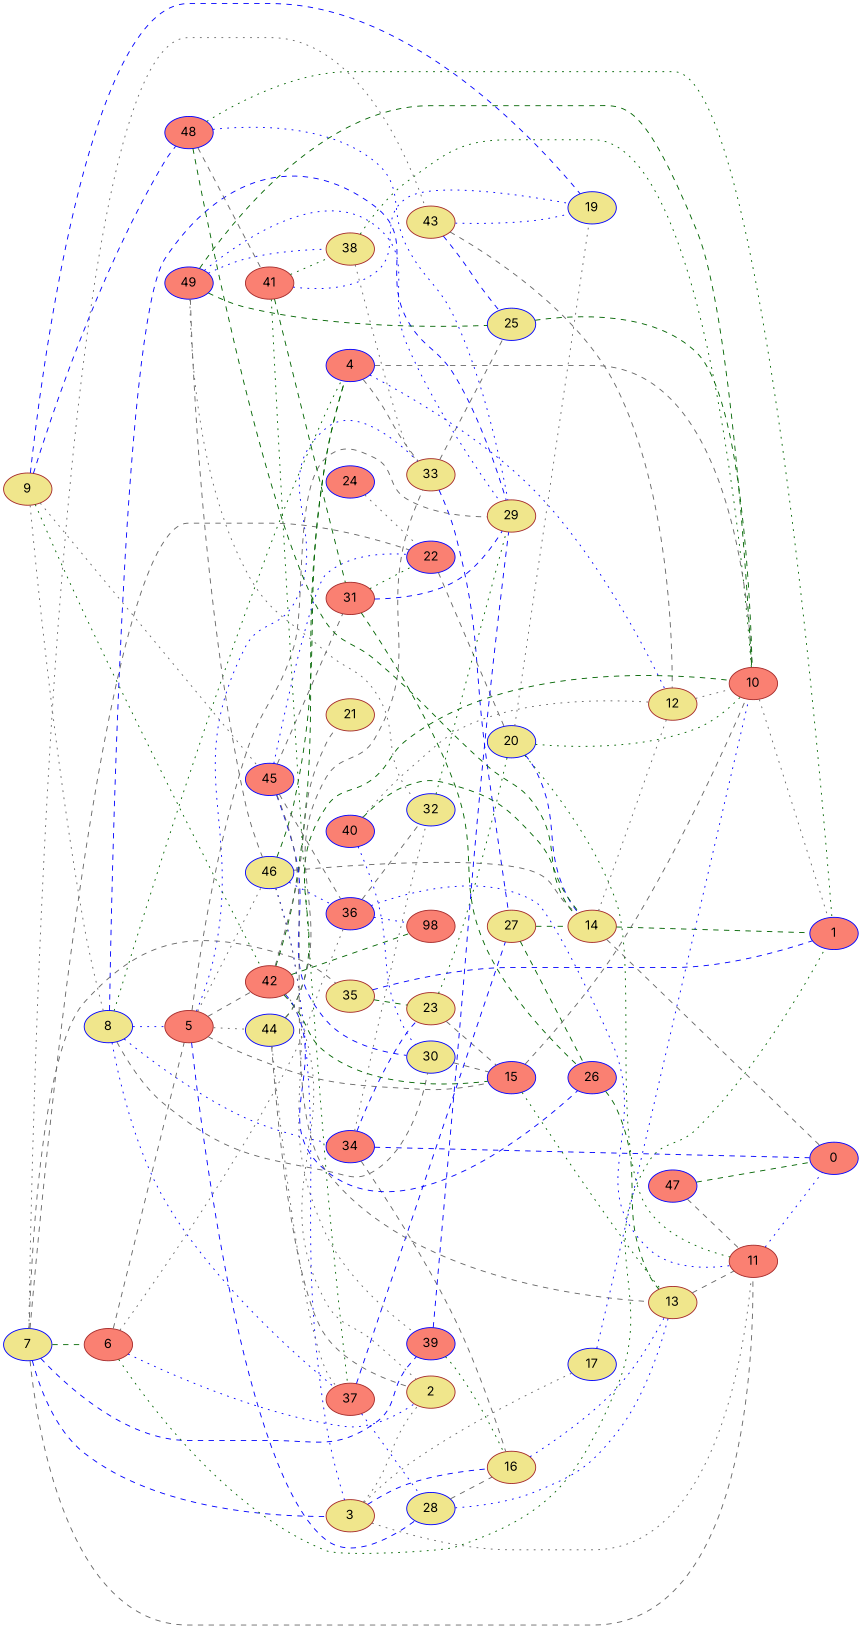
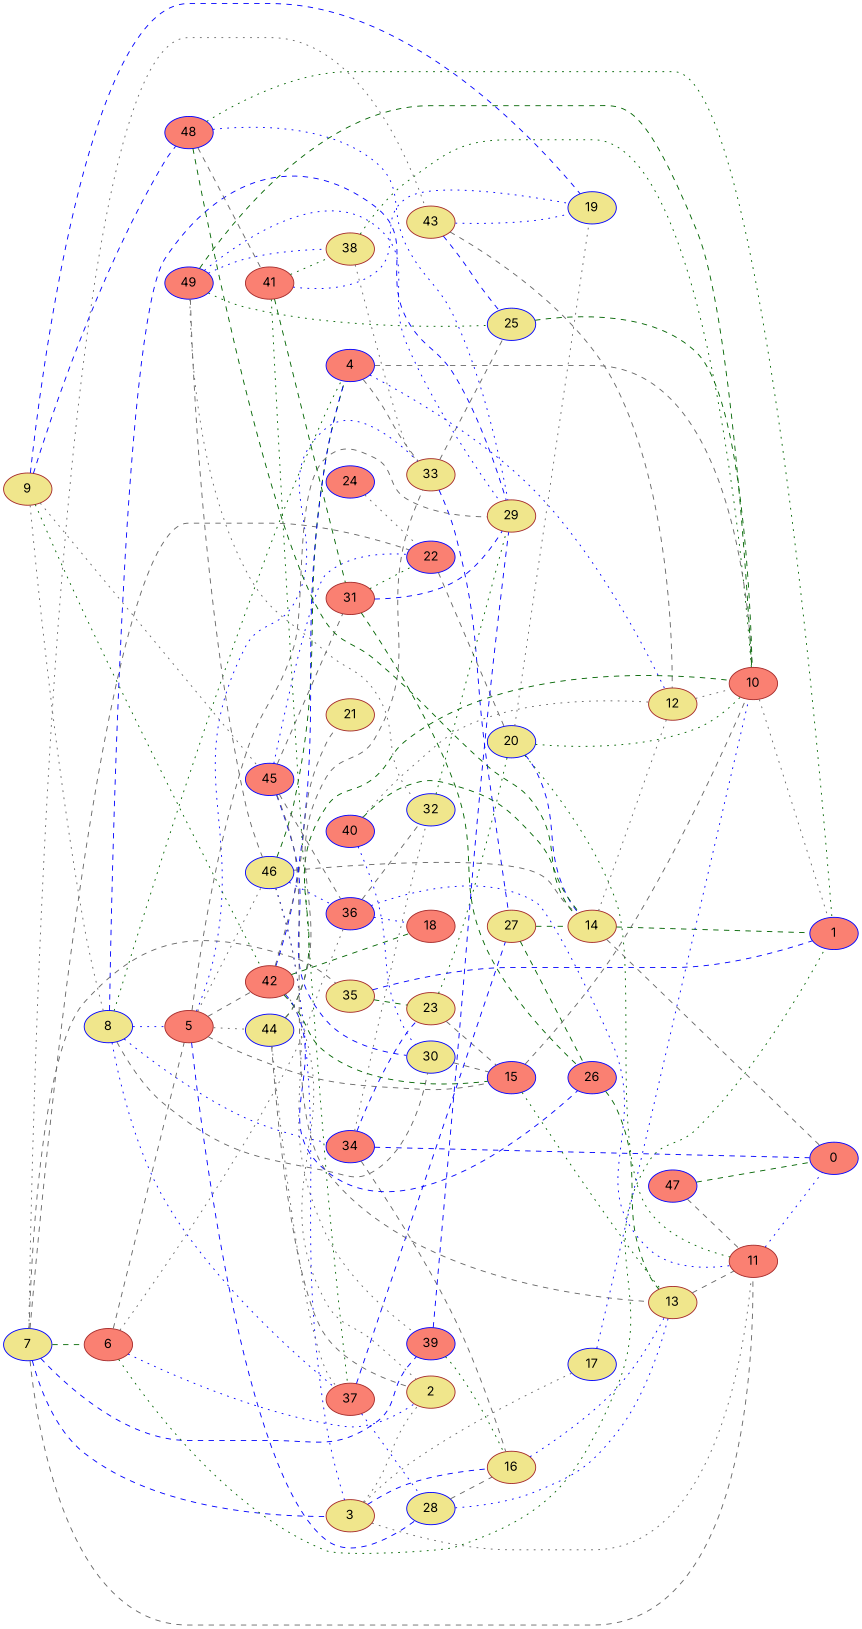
edge "49" -- "25": style dashed -> dotted
edge "4" -- "42": color darkgreen -> blue
node "98": label "98" -> "18"
